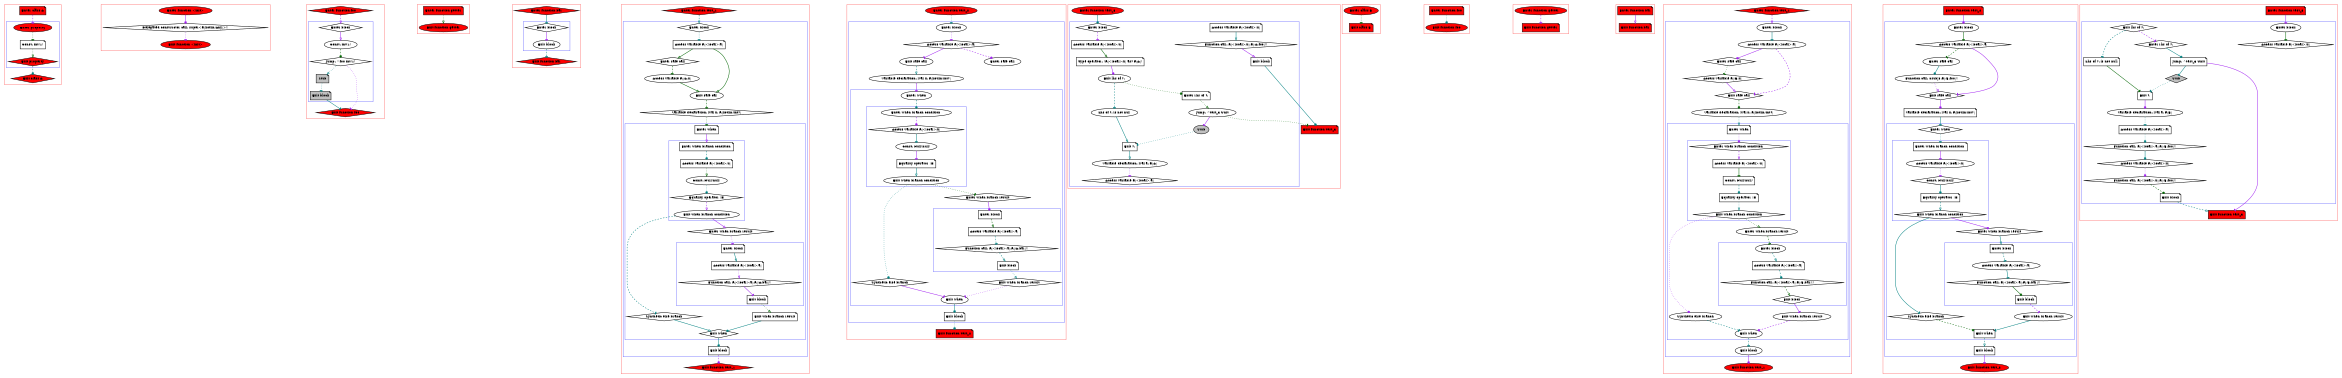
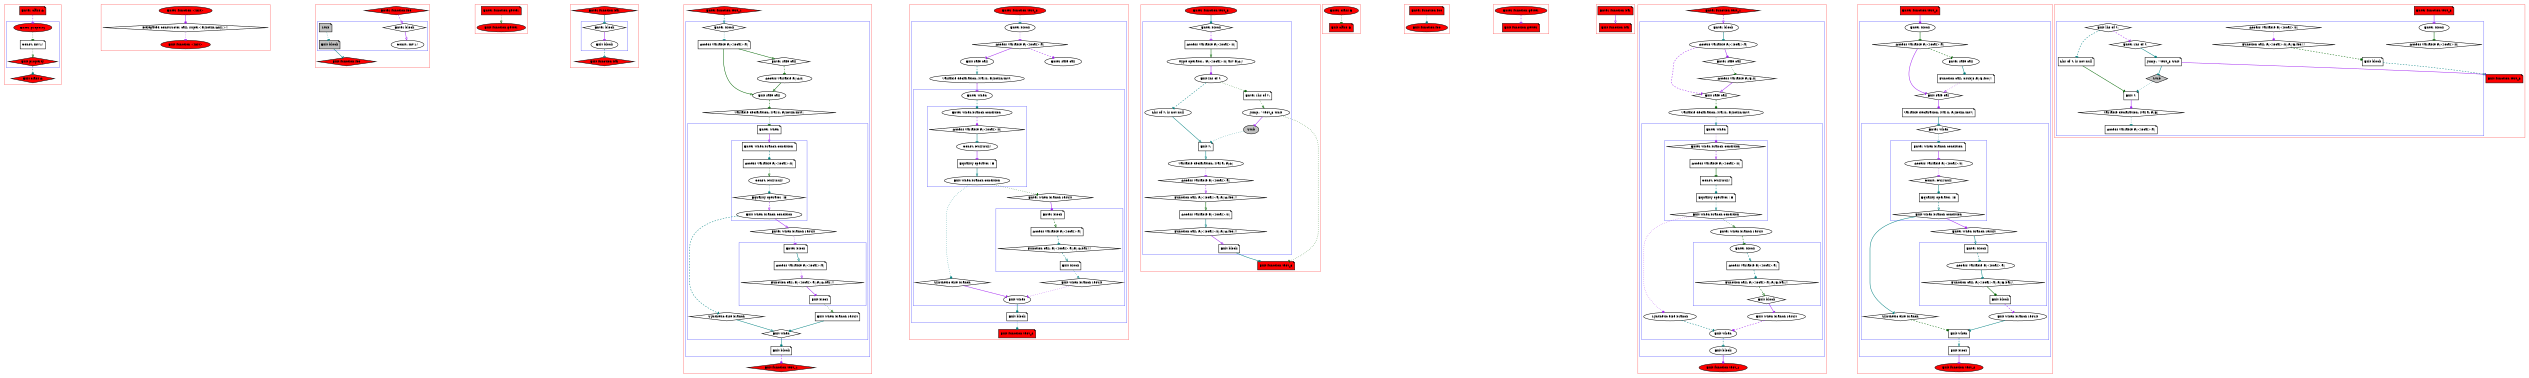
node "Jump: ^foo Int(1)": removed
node "Type operator: (R|<local>/x| as? R|A|)": shape note -> ellipse
node "Function call: $subj$.R|/B.foo|()": shape ellipse -> note
node "Variable declaration: lval a: R|B|": shape ellipse -> diamond
node "Function call: R|<local>/a|.R|/B.foo|()": removed
node "Function call: R|<local>/a|.R|/A.foo|()": added
